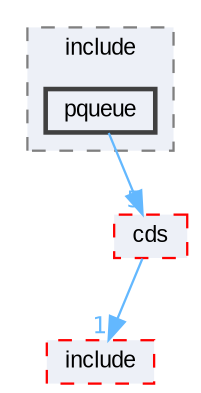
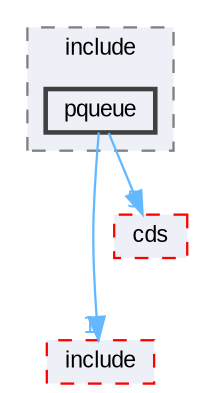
edge "cds" -> "include": now "pqueue" -> "include"
